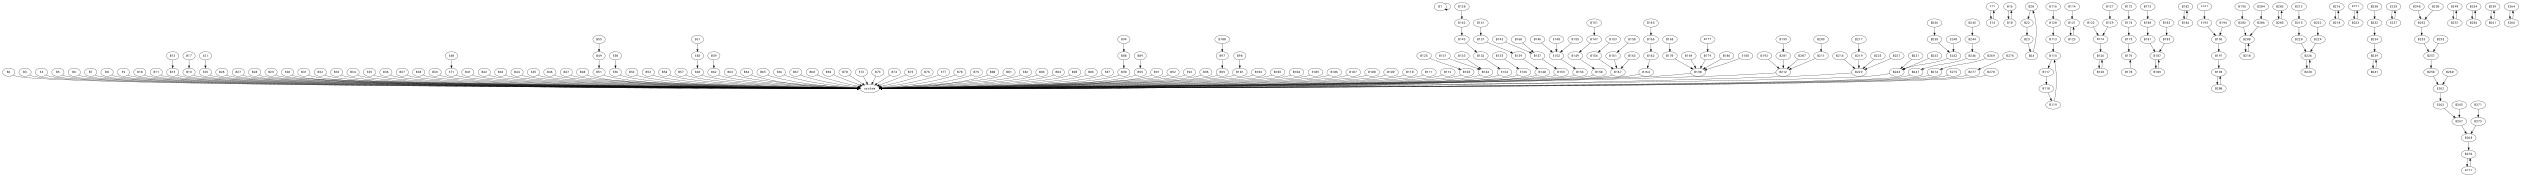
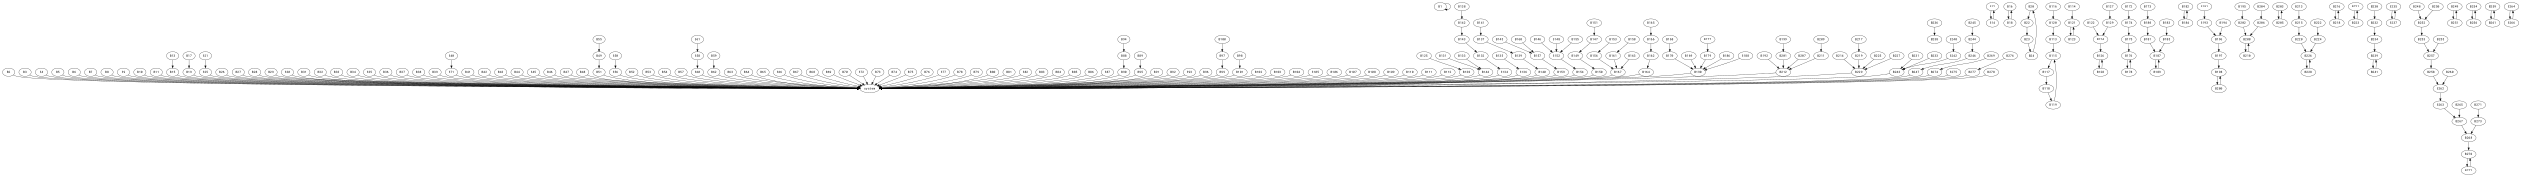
edge "B238" -> "B242": removed
edge "B176" -> "B178": added
